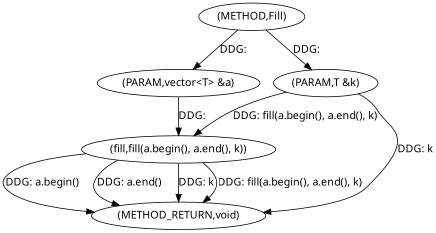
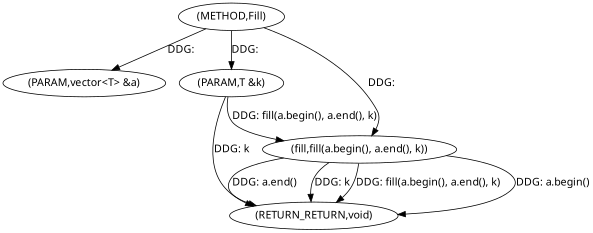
edge "(PARAM,vector<T> &a)" -> "(fill,fill(a.begin(), a.end(), k))": now "(METHOD,Fill)" -> "(fill,fill(a.begin(), a.end(), k))"
node "(METHOD_RETURN,void)": label "(METHOD_RETURN,void)" -> "(RETURN_RETURN,void)"
